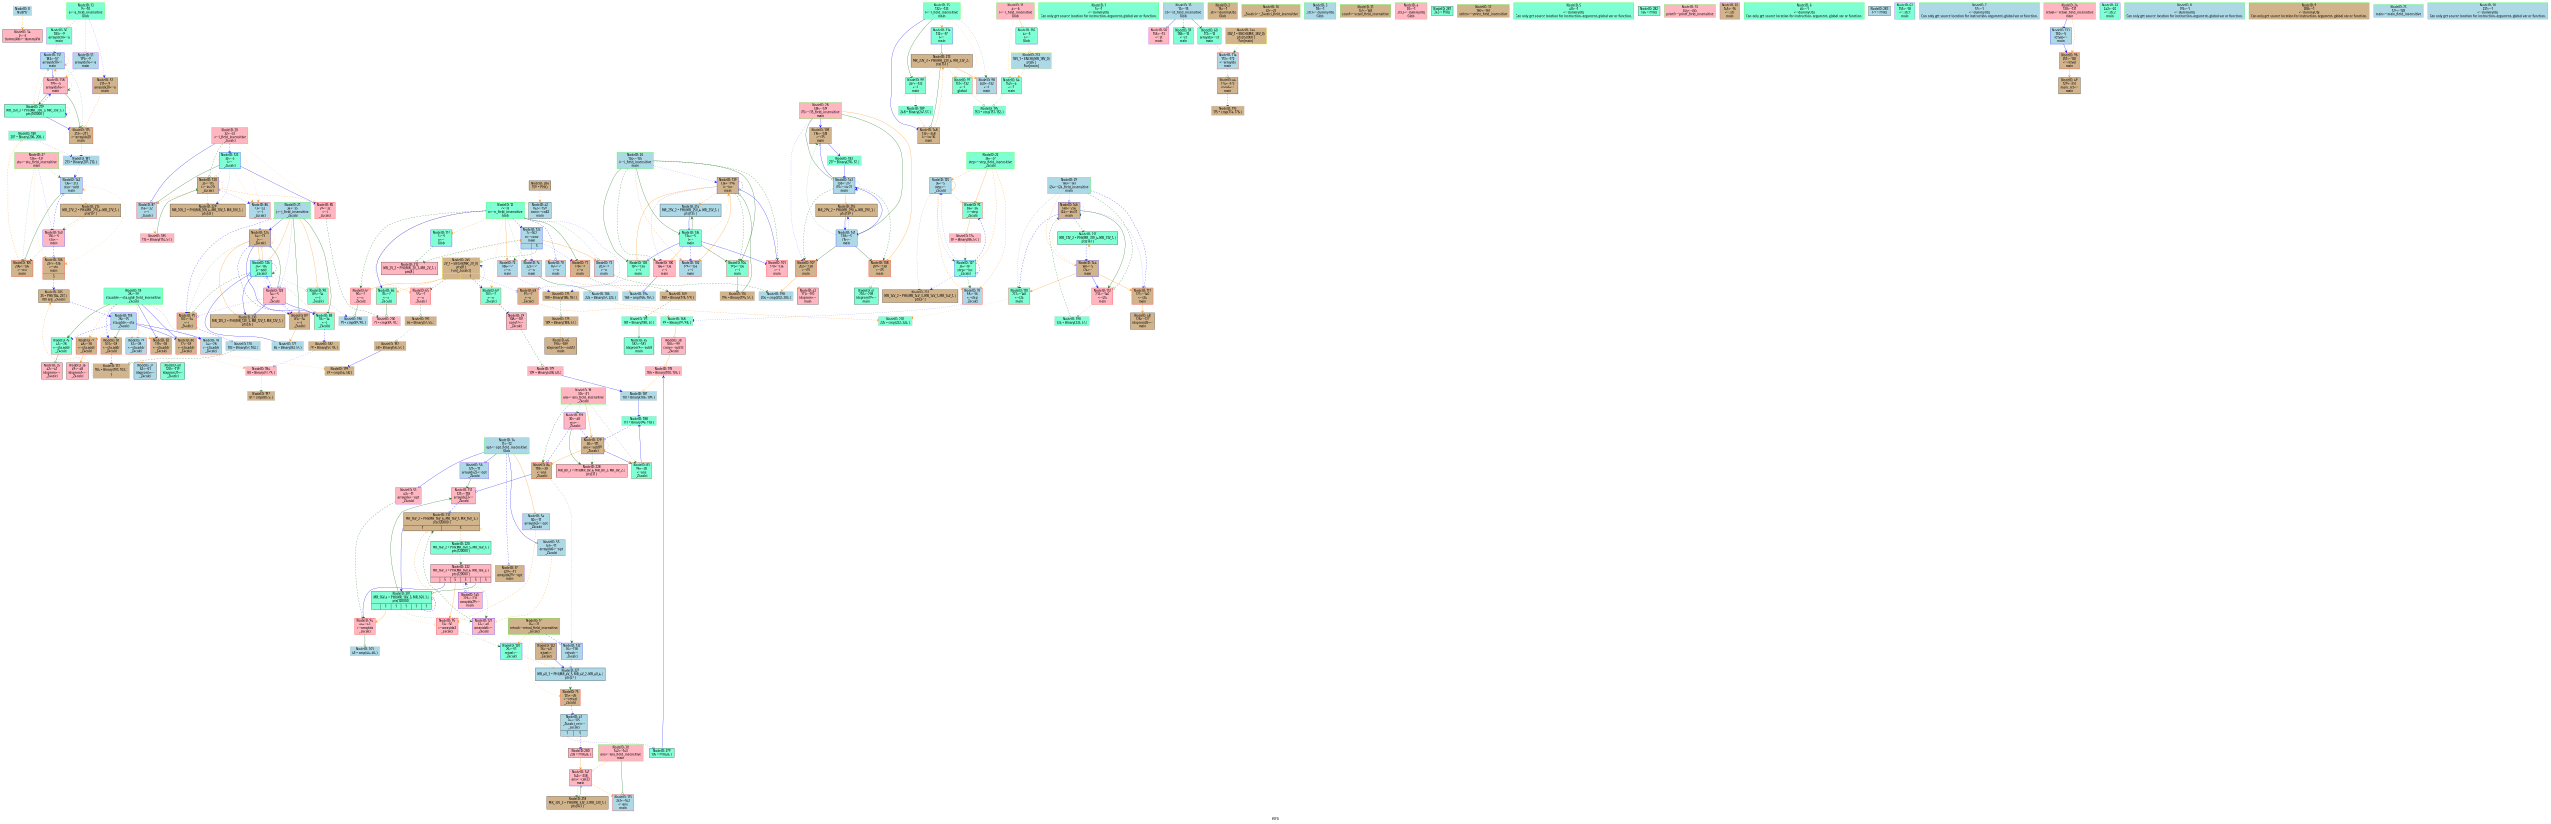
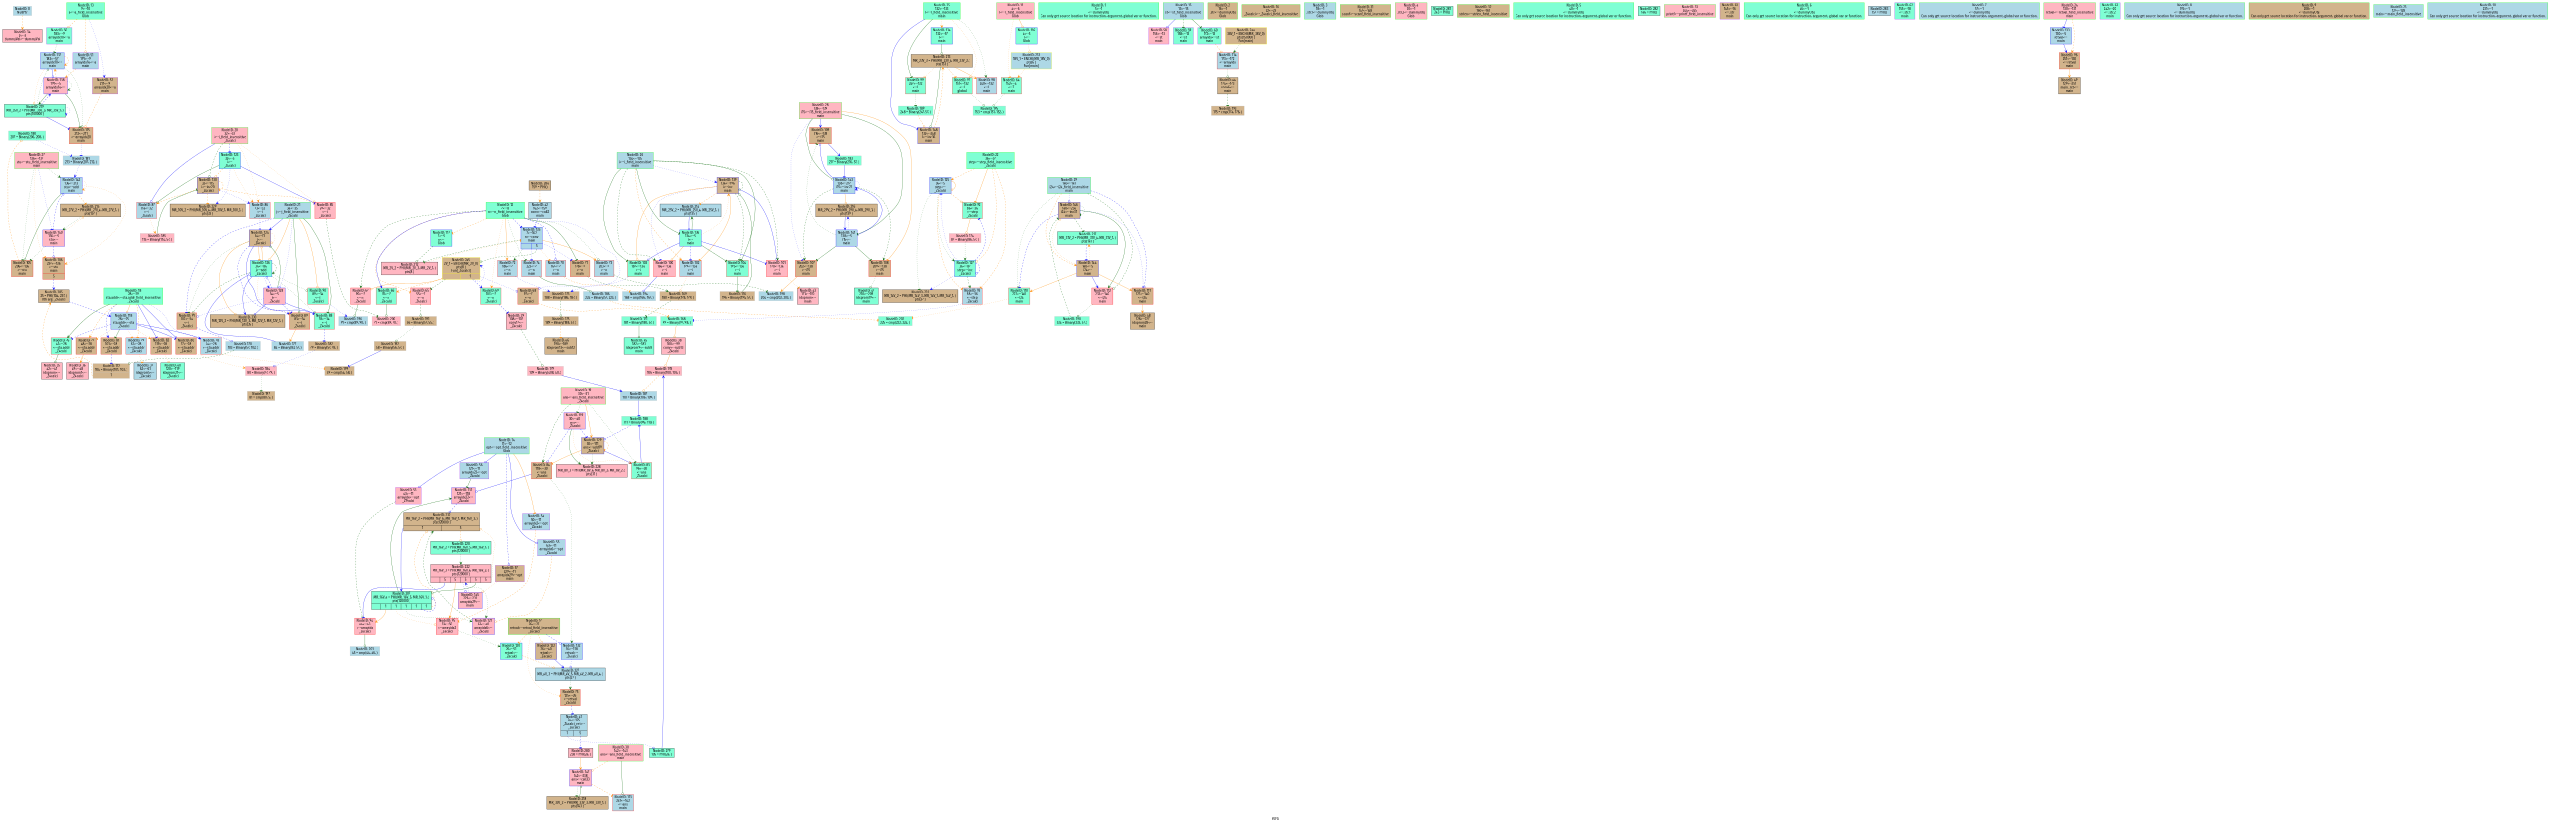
node "NodeID: 283": text "177 = PHI()" -> "157 = PHI()"
edge "NodeID: 42" -> "NodeID: 135": added
edge "NodeID: 18" -> "NodeID: 118": added
node "NodeID: 53": text "_Z4calci" -> "_Z9calci"
